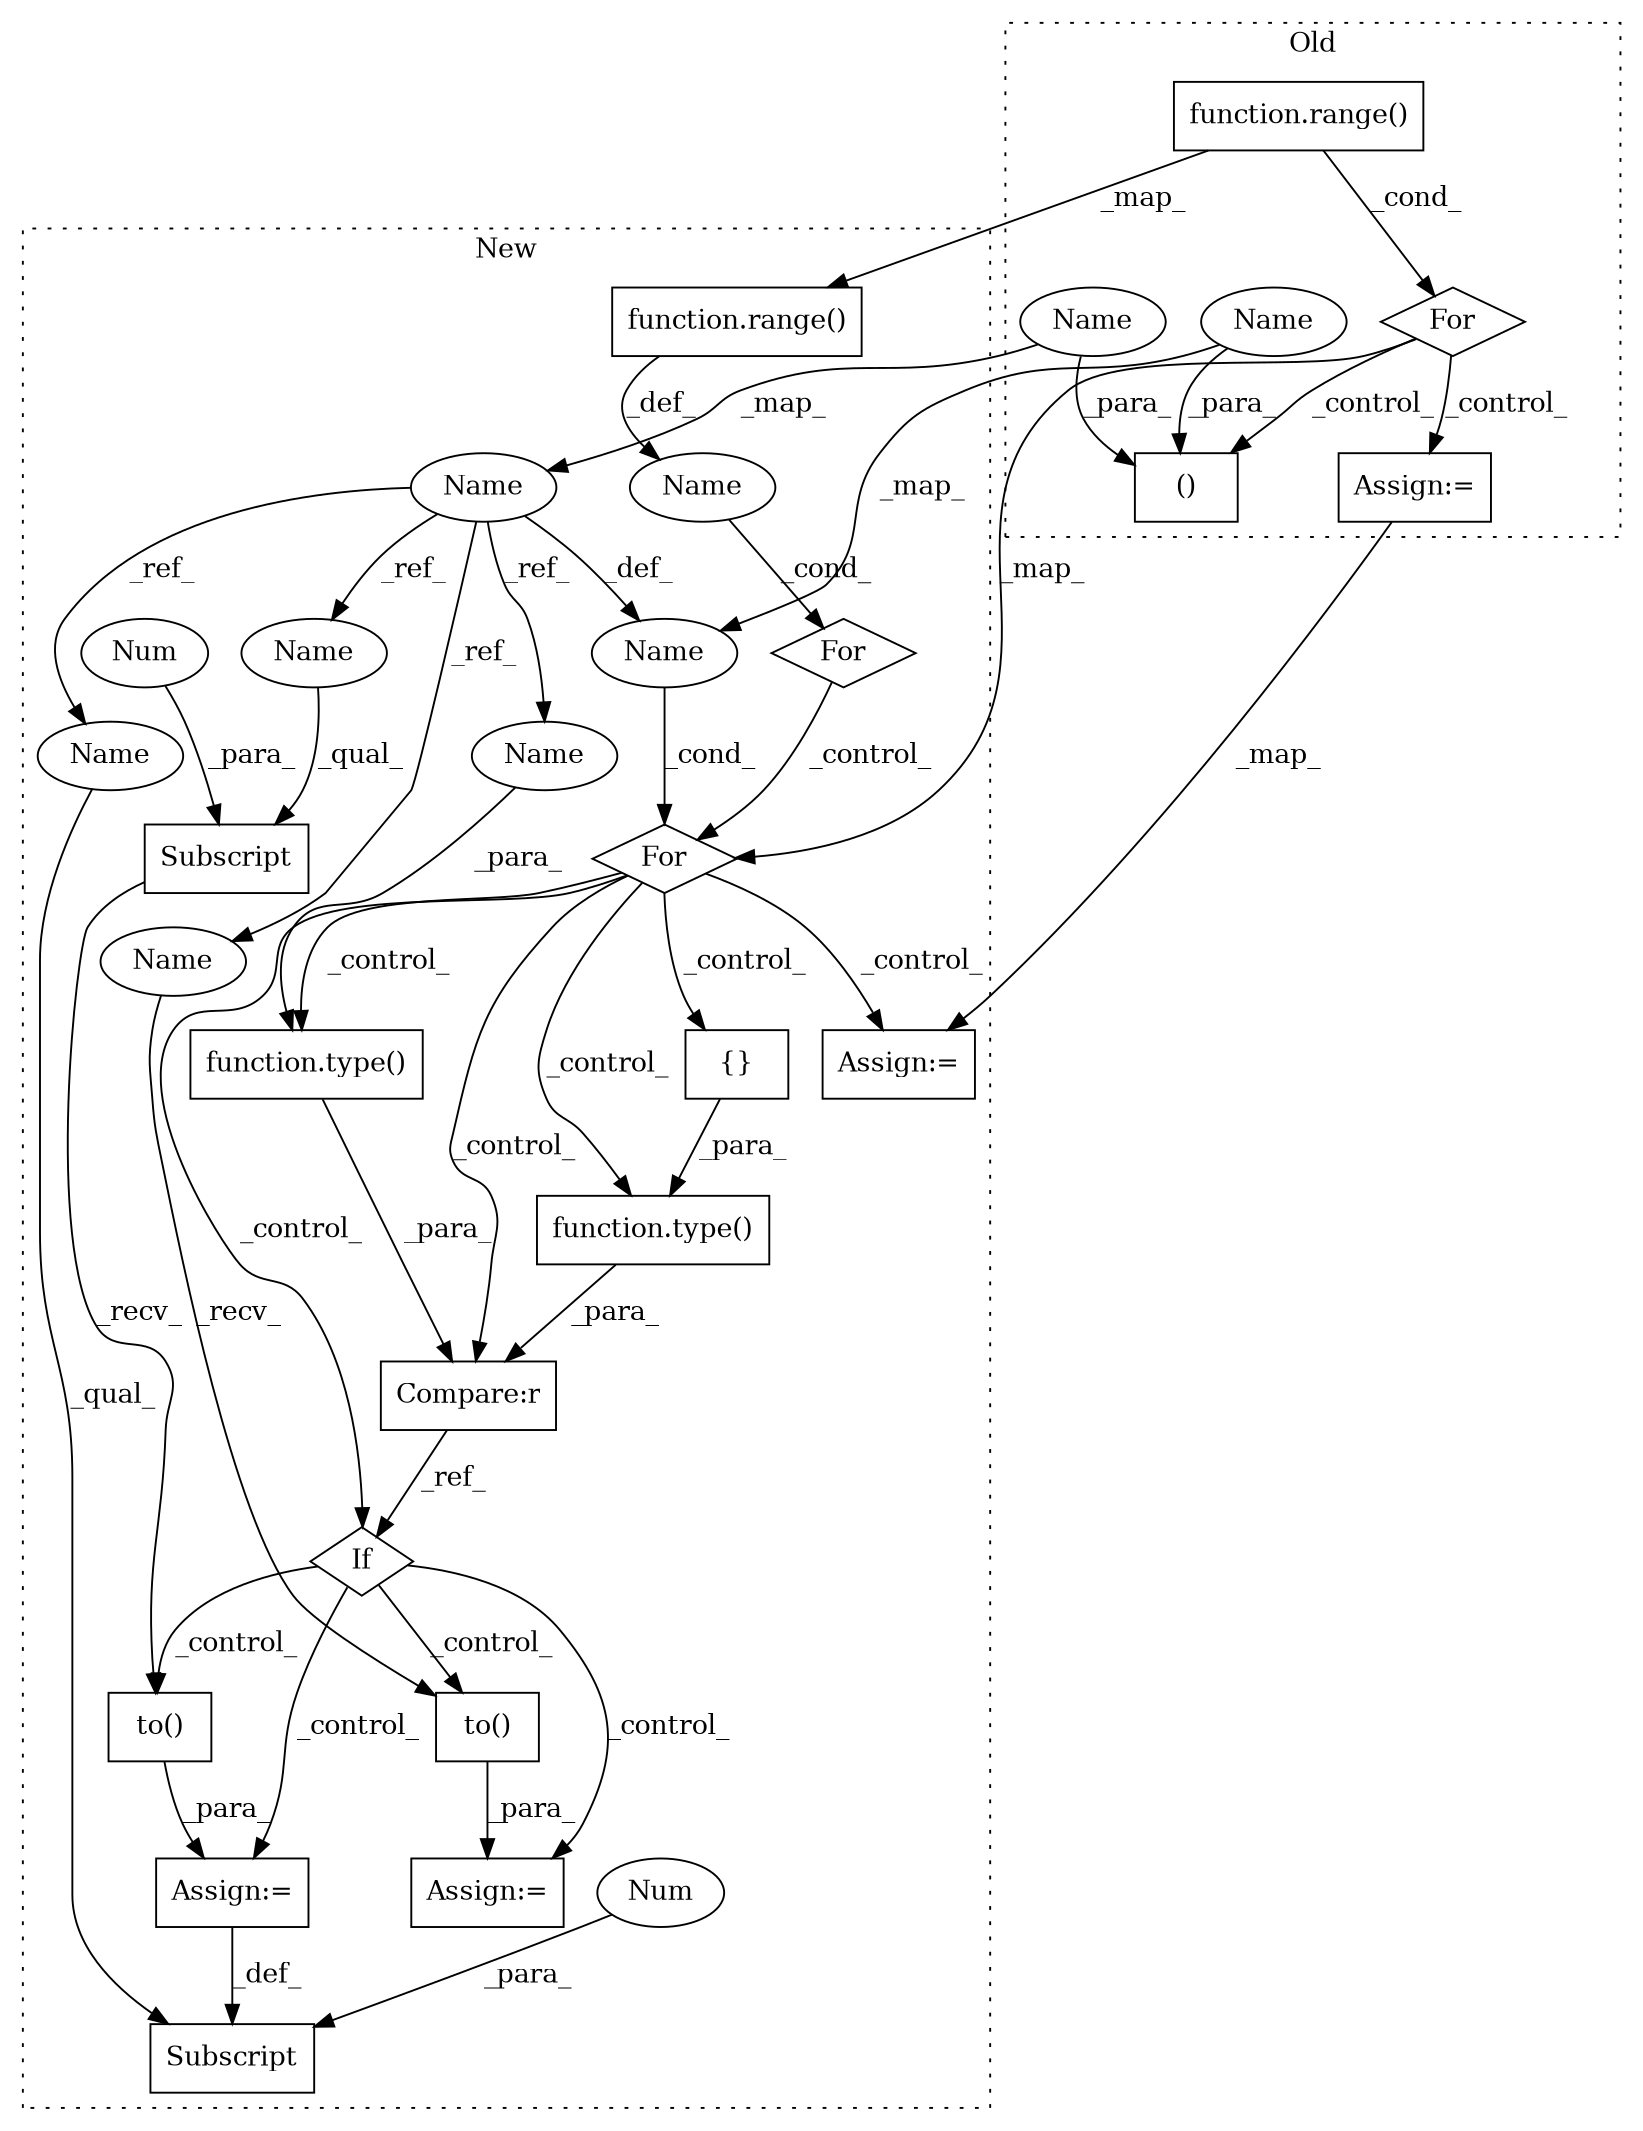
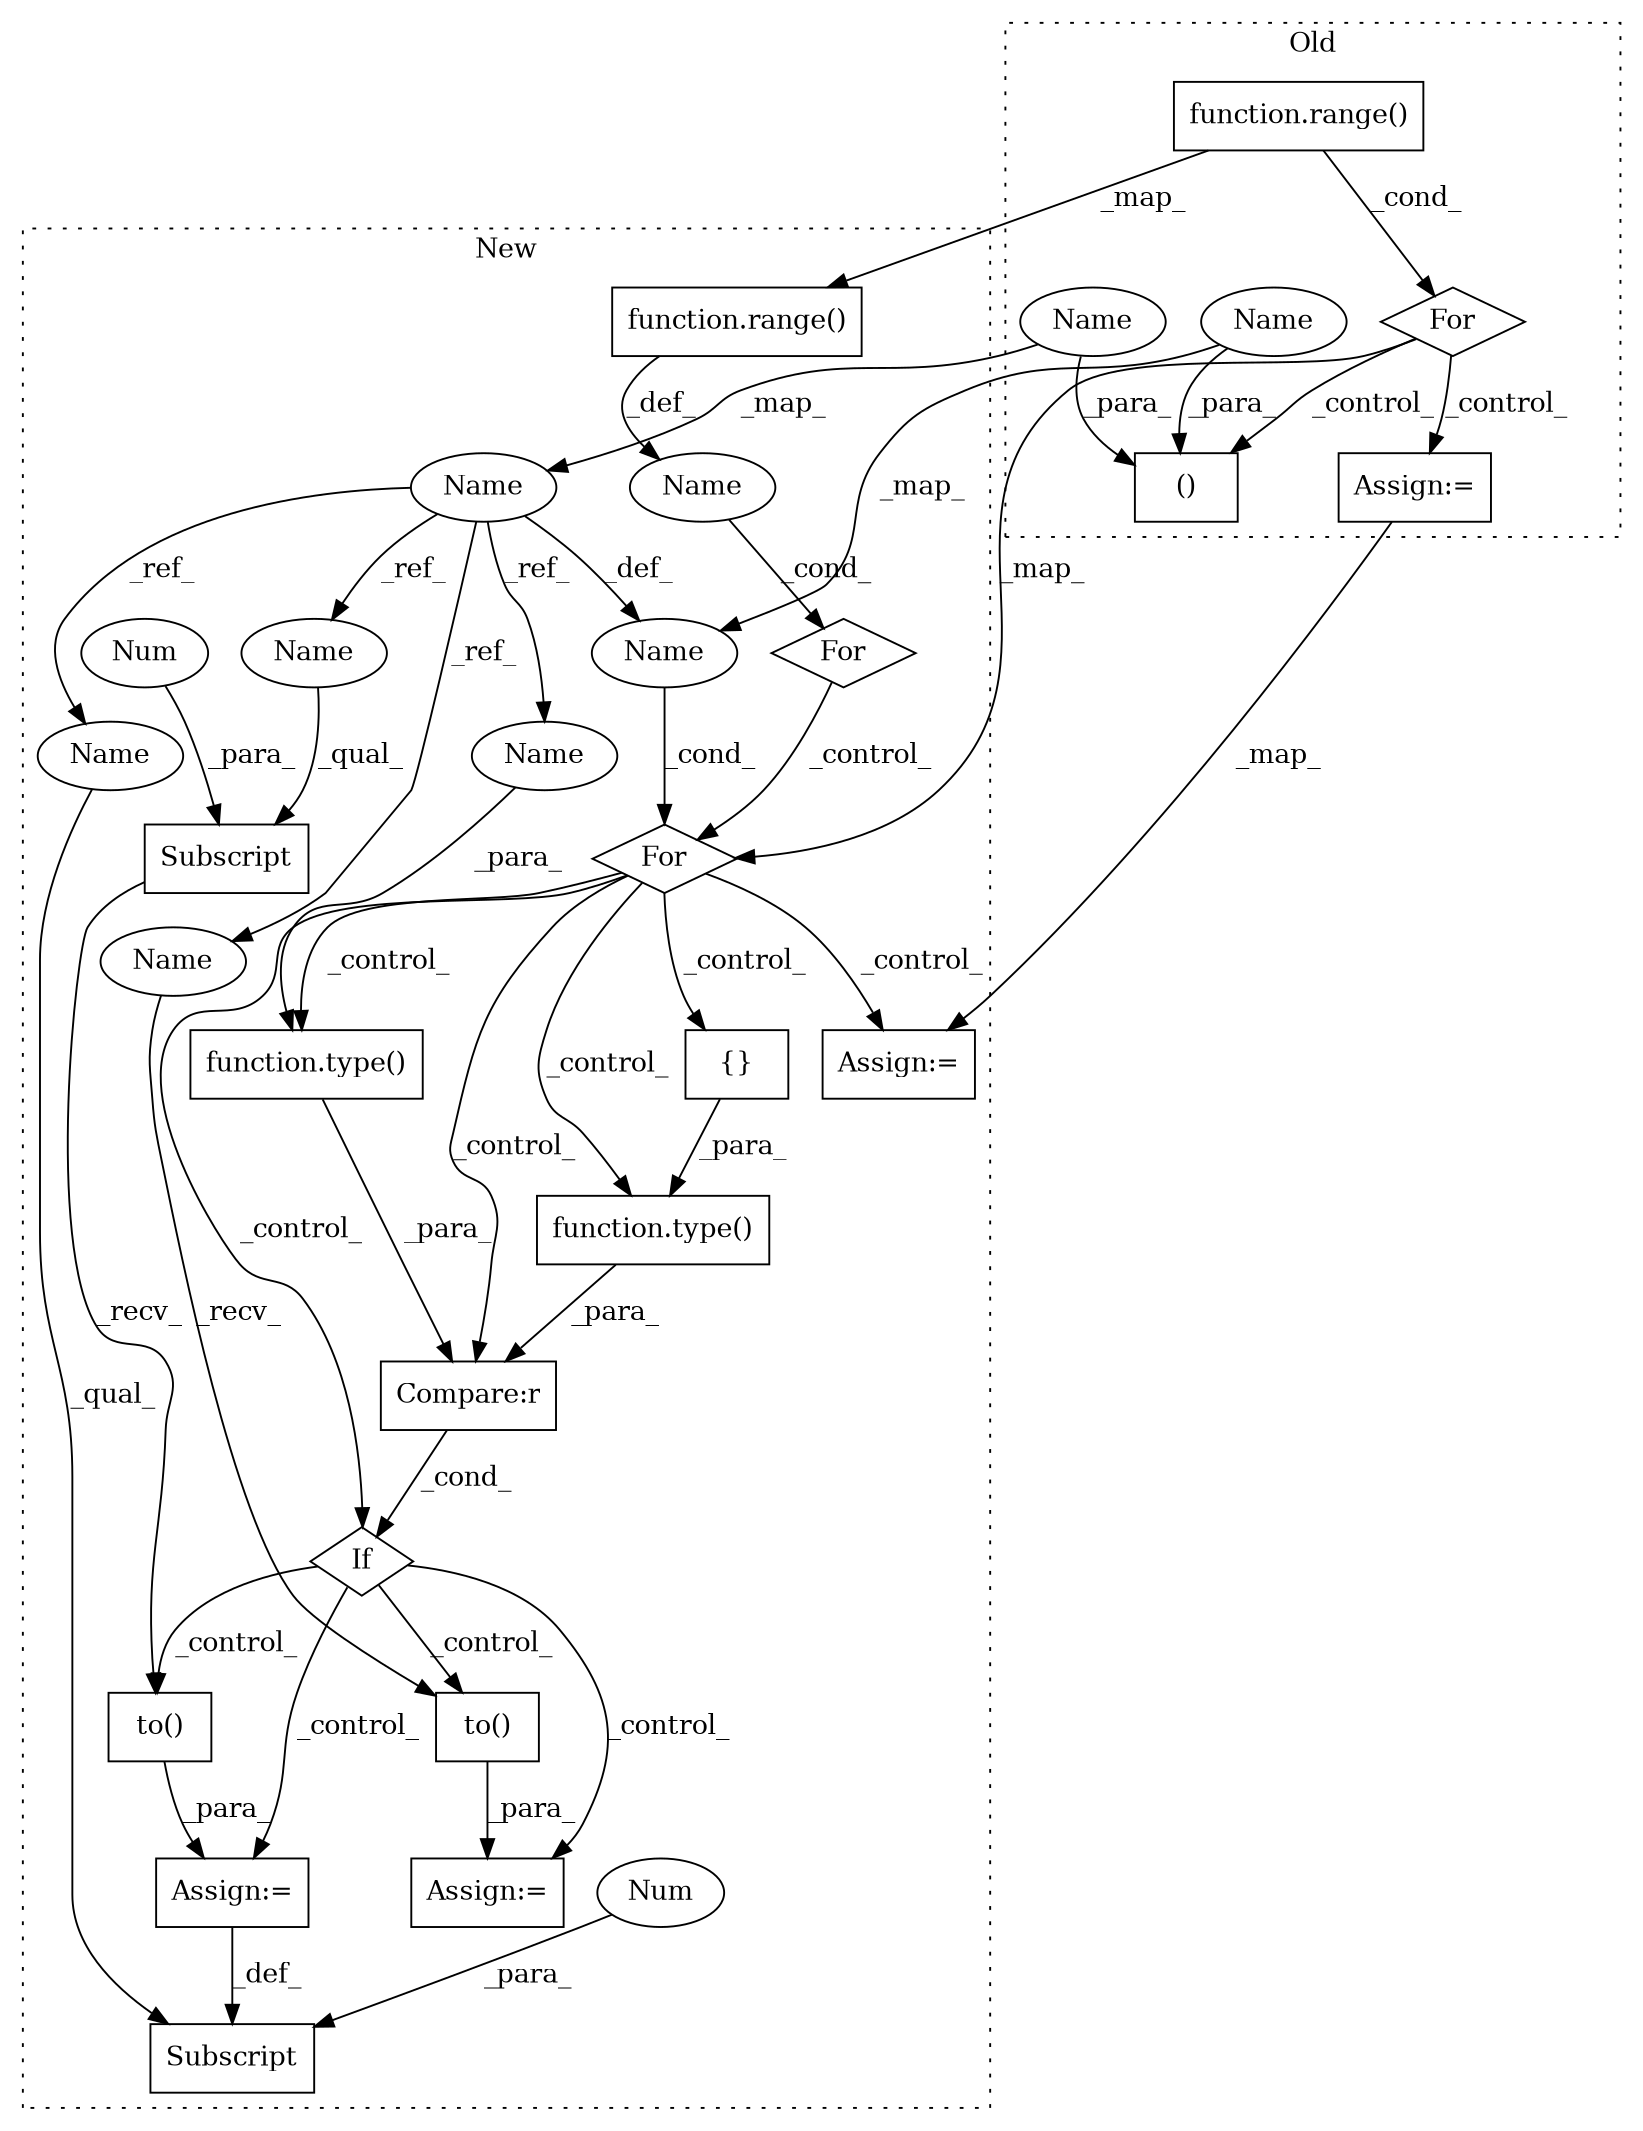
edge "Compare:r" -> "If": label "_ref_" -> "_cond_"
